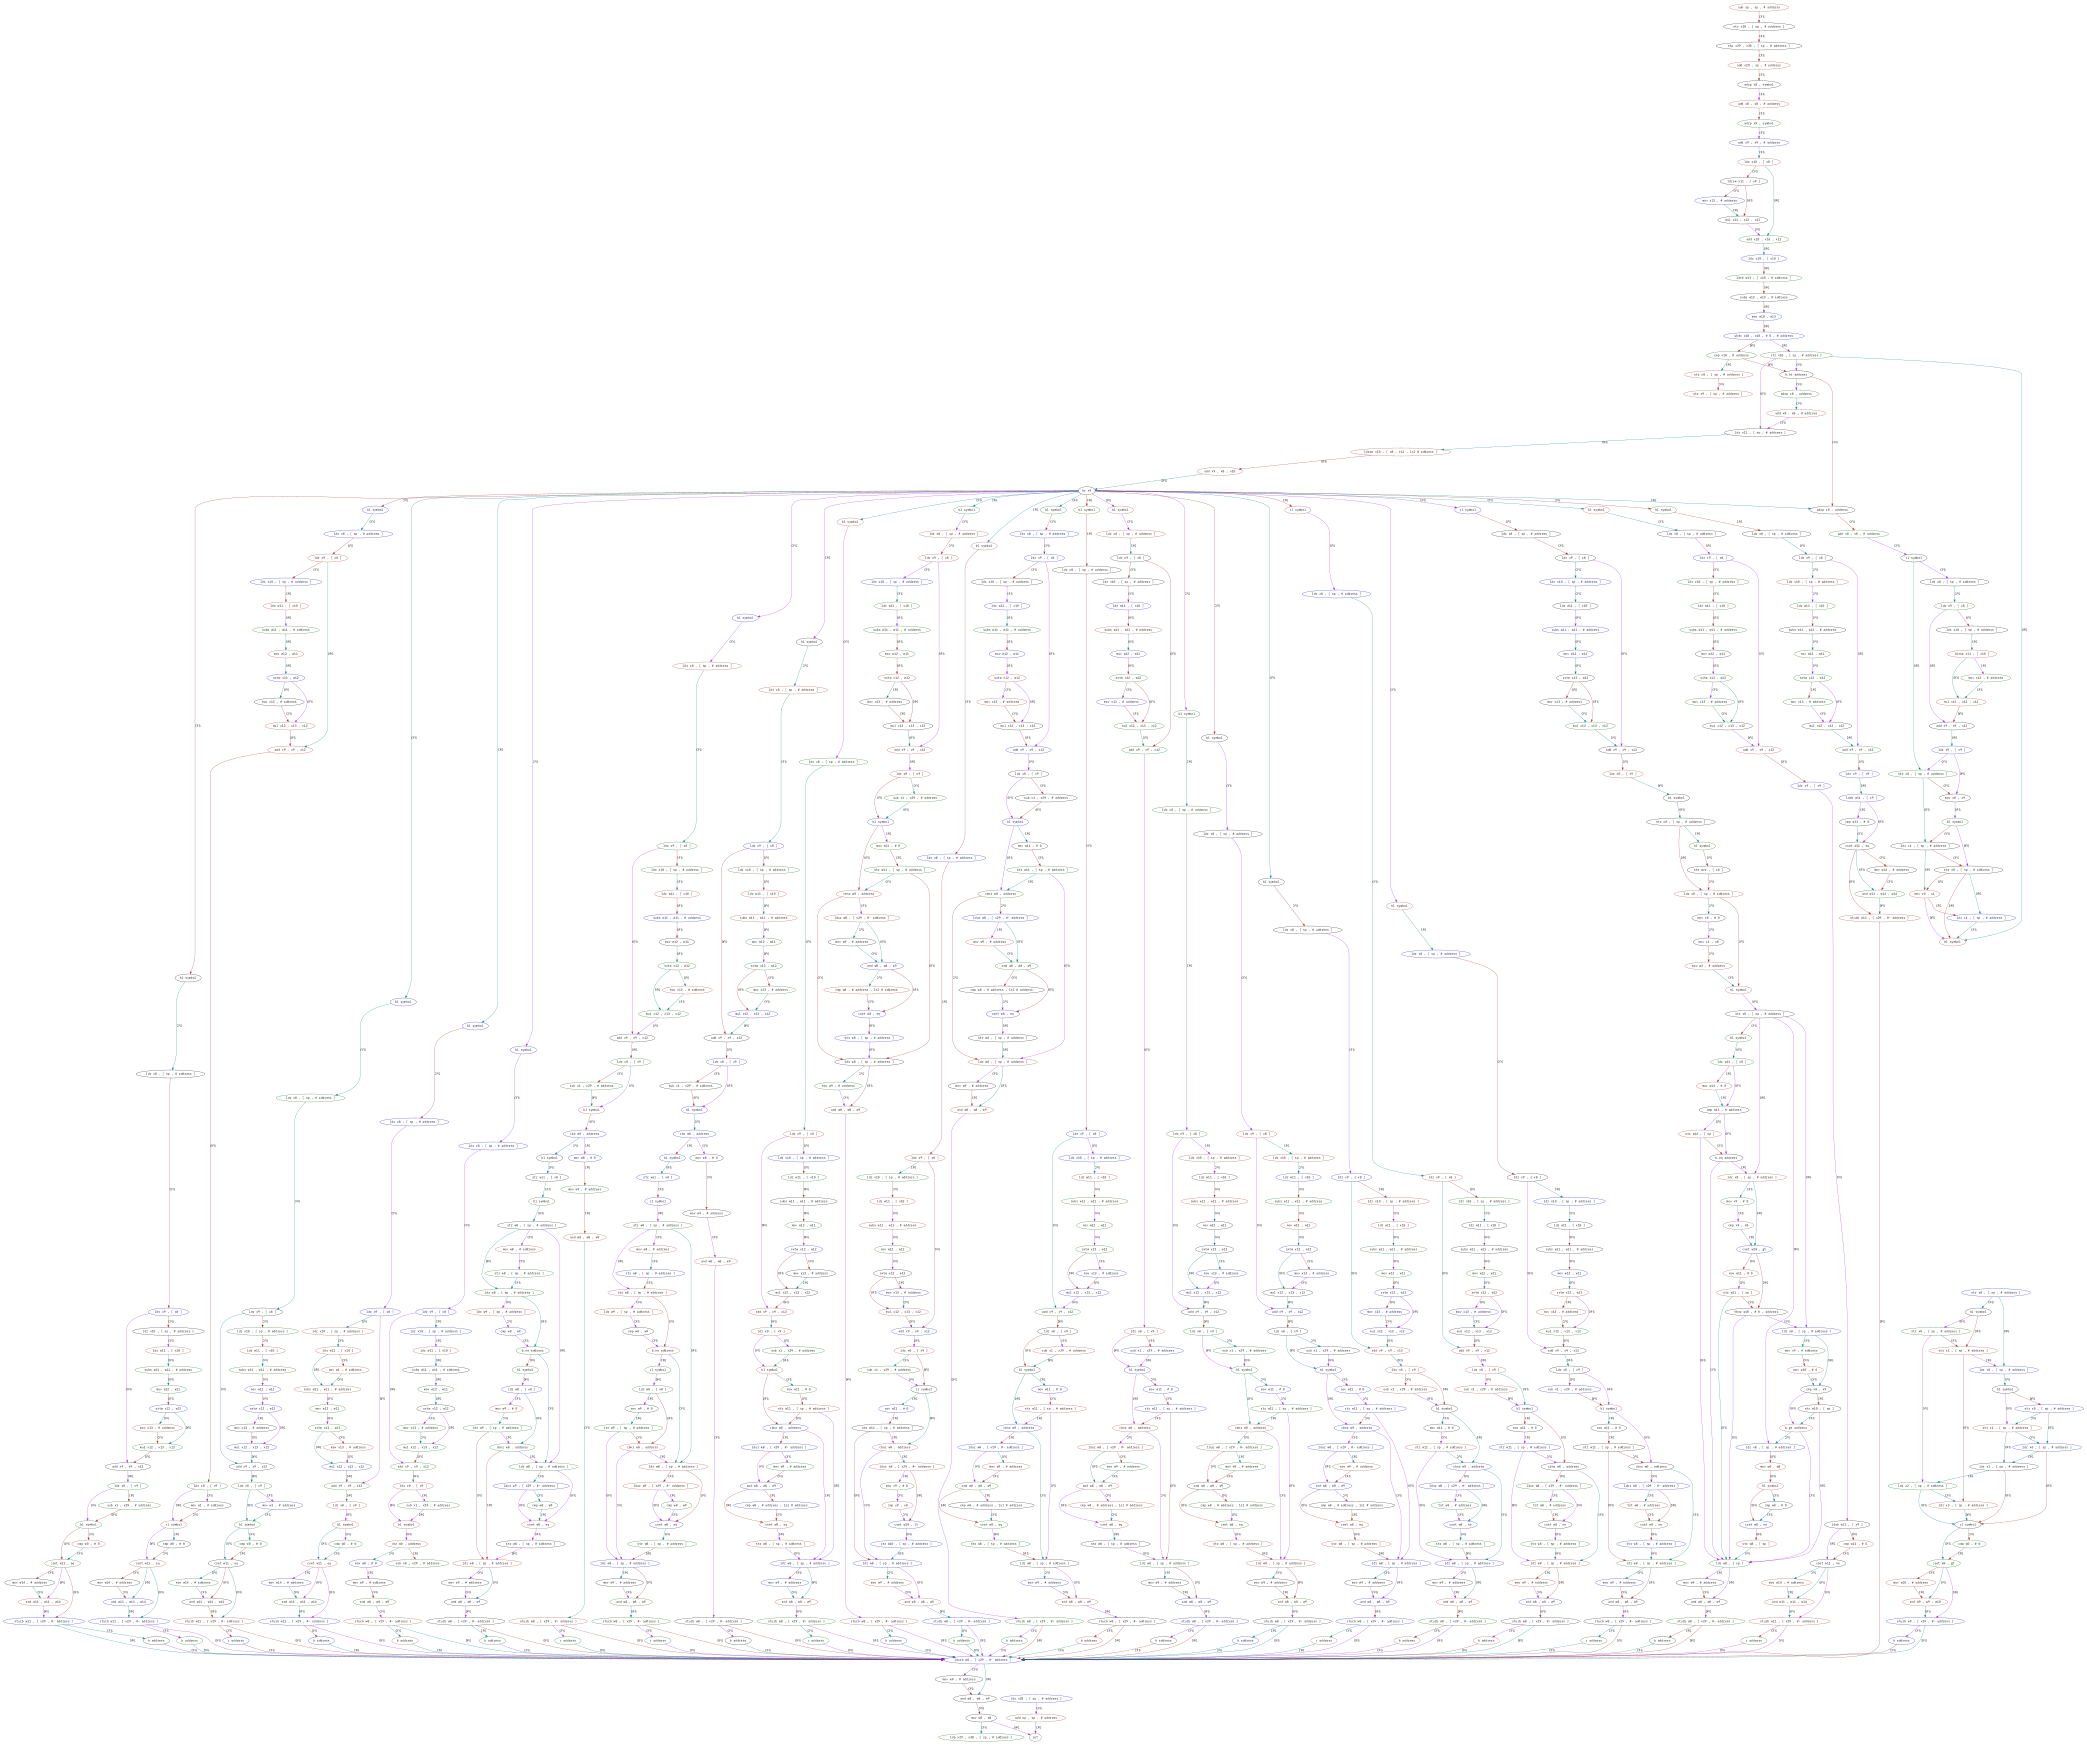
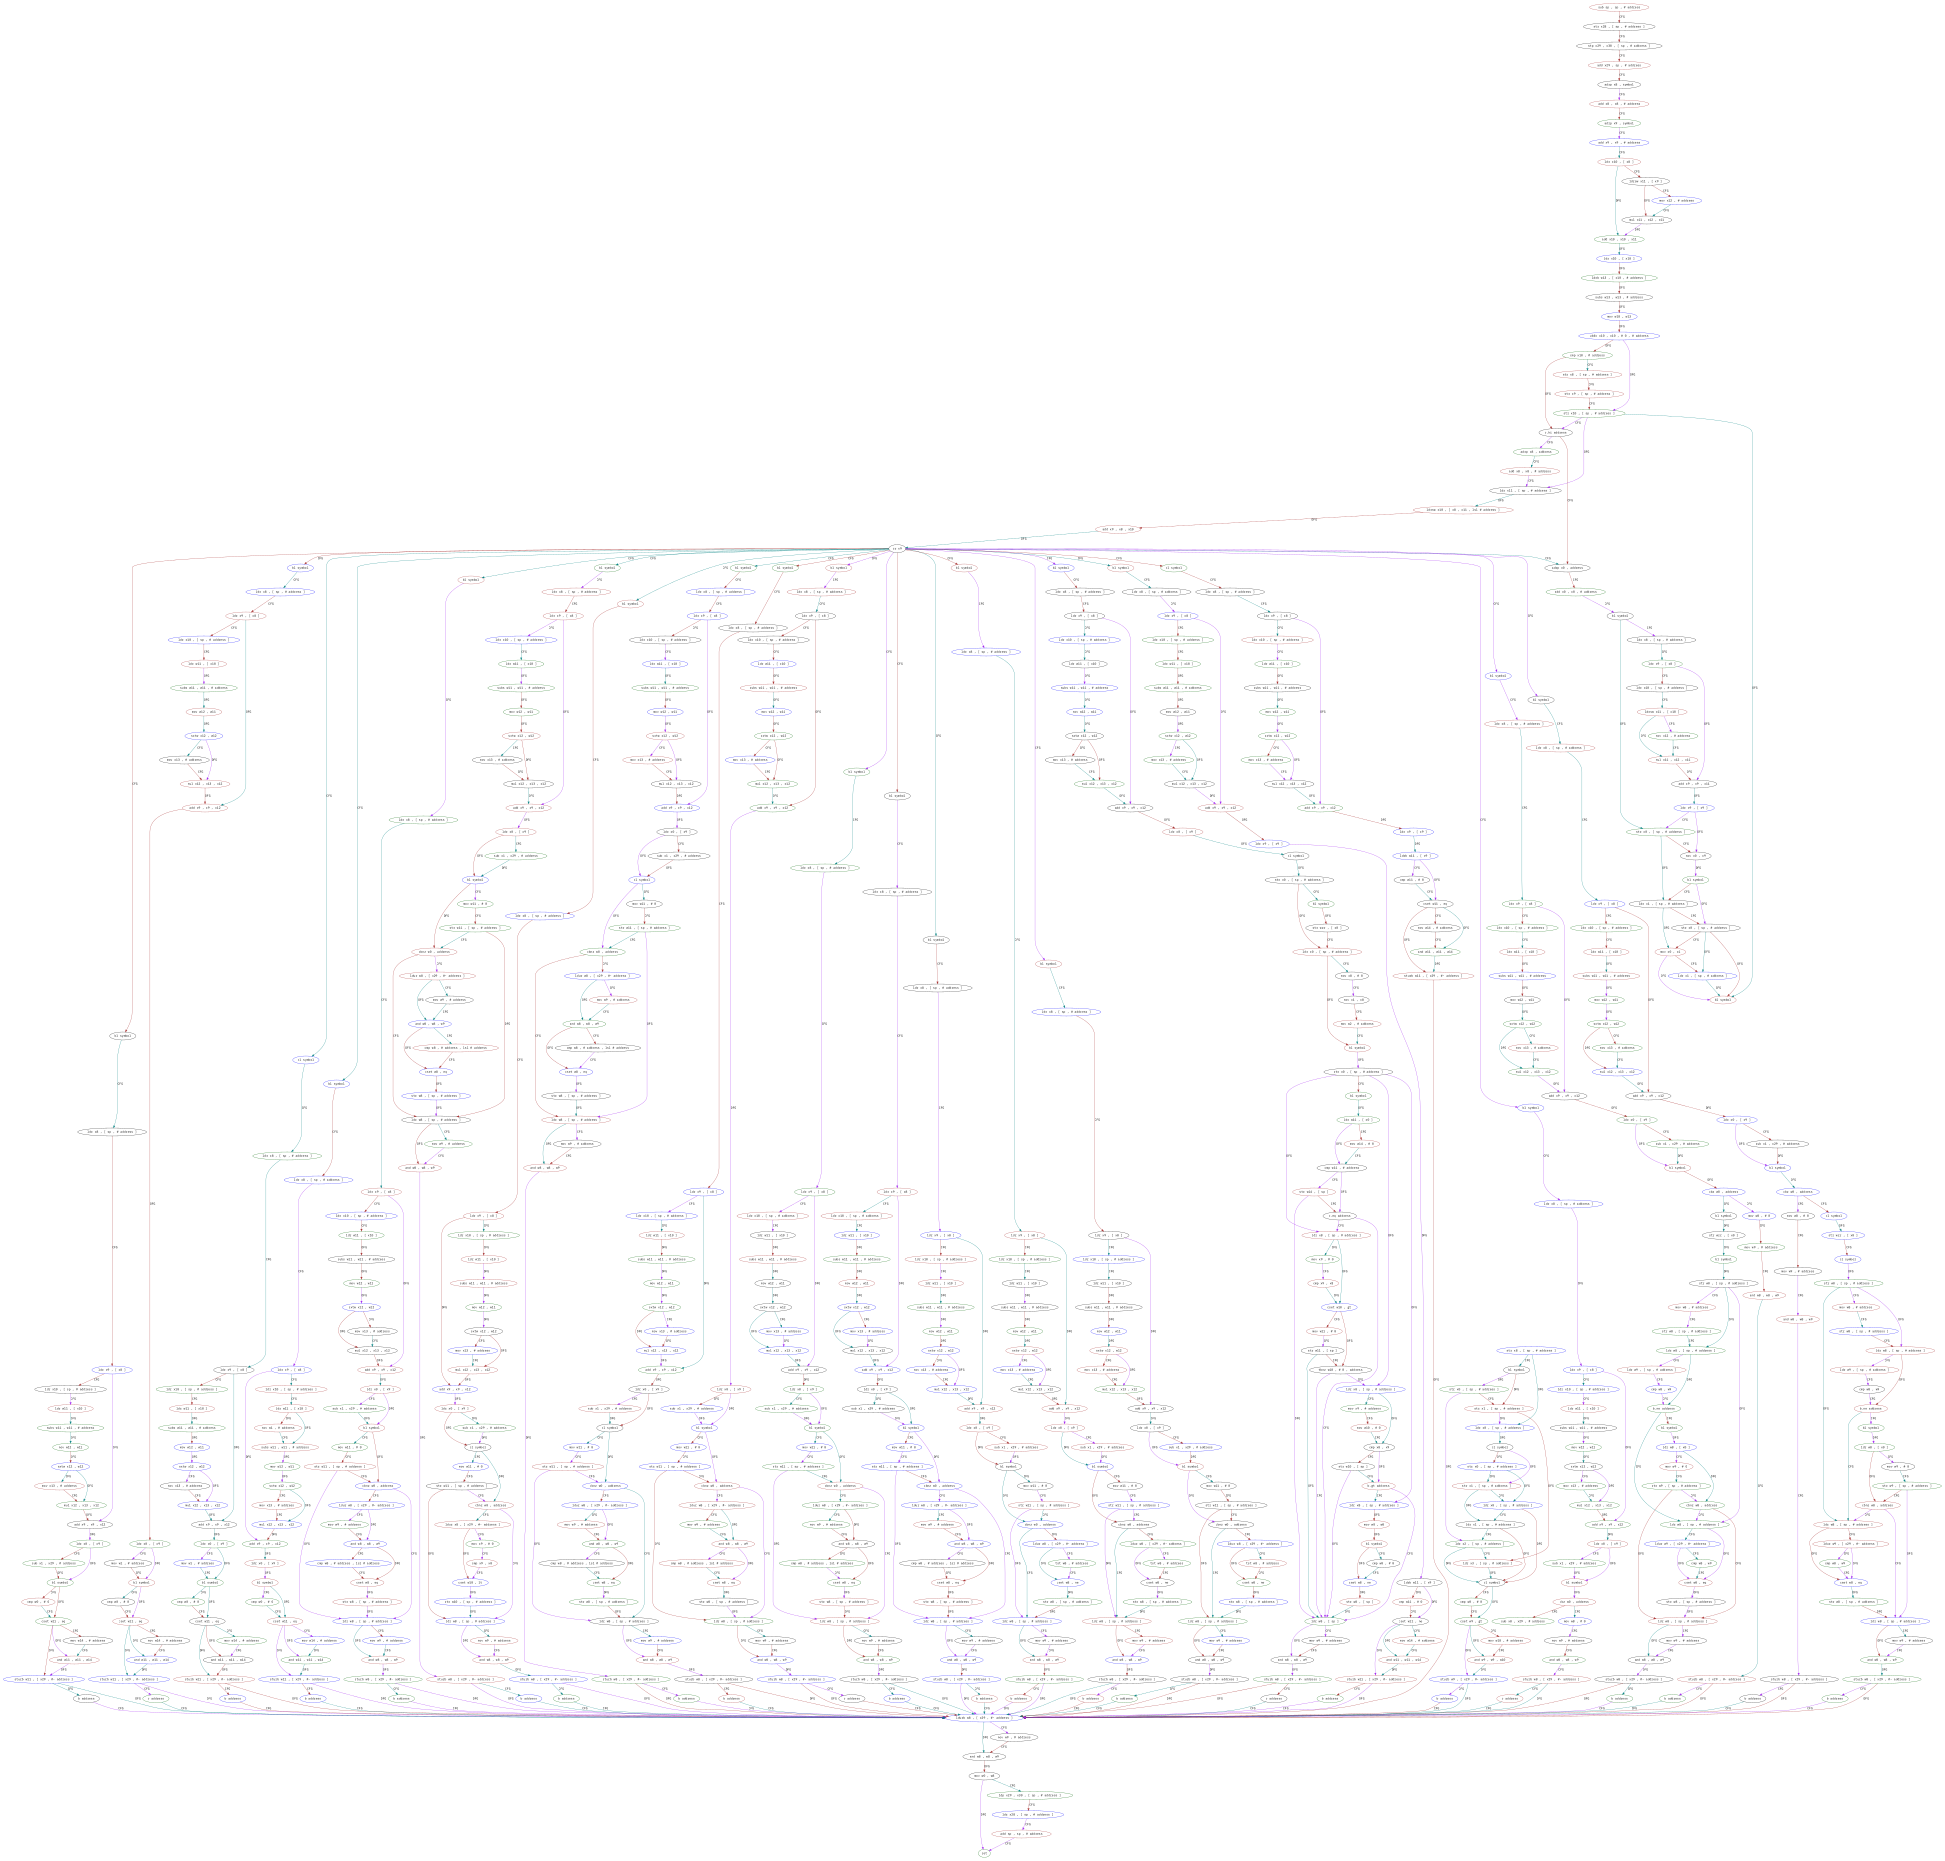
edge "str x9 , [ sp , # address ]" -> "str x10 , [ sp , # address ]": added, label "CFG"
node "str w11 , [ sp ]": color brown -> black
edge "ldp x29 , x30 , [ sp , # address ]" -> "ldr x28 , [ sp , # address ]": added, label "CFG"
